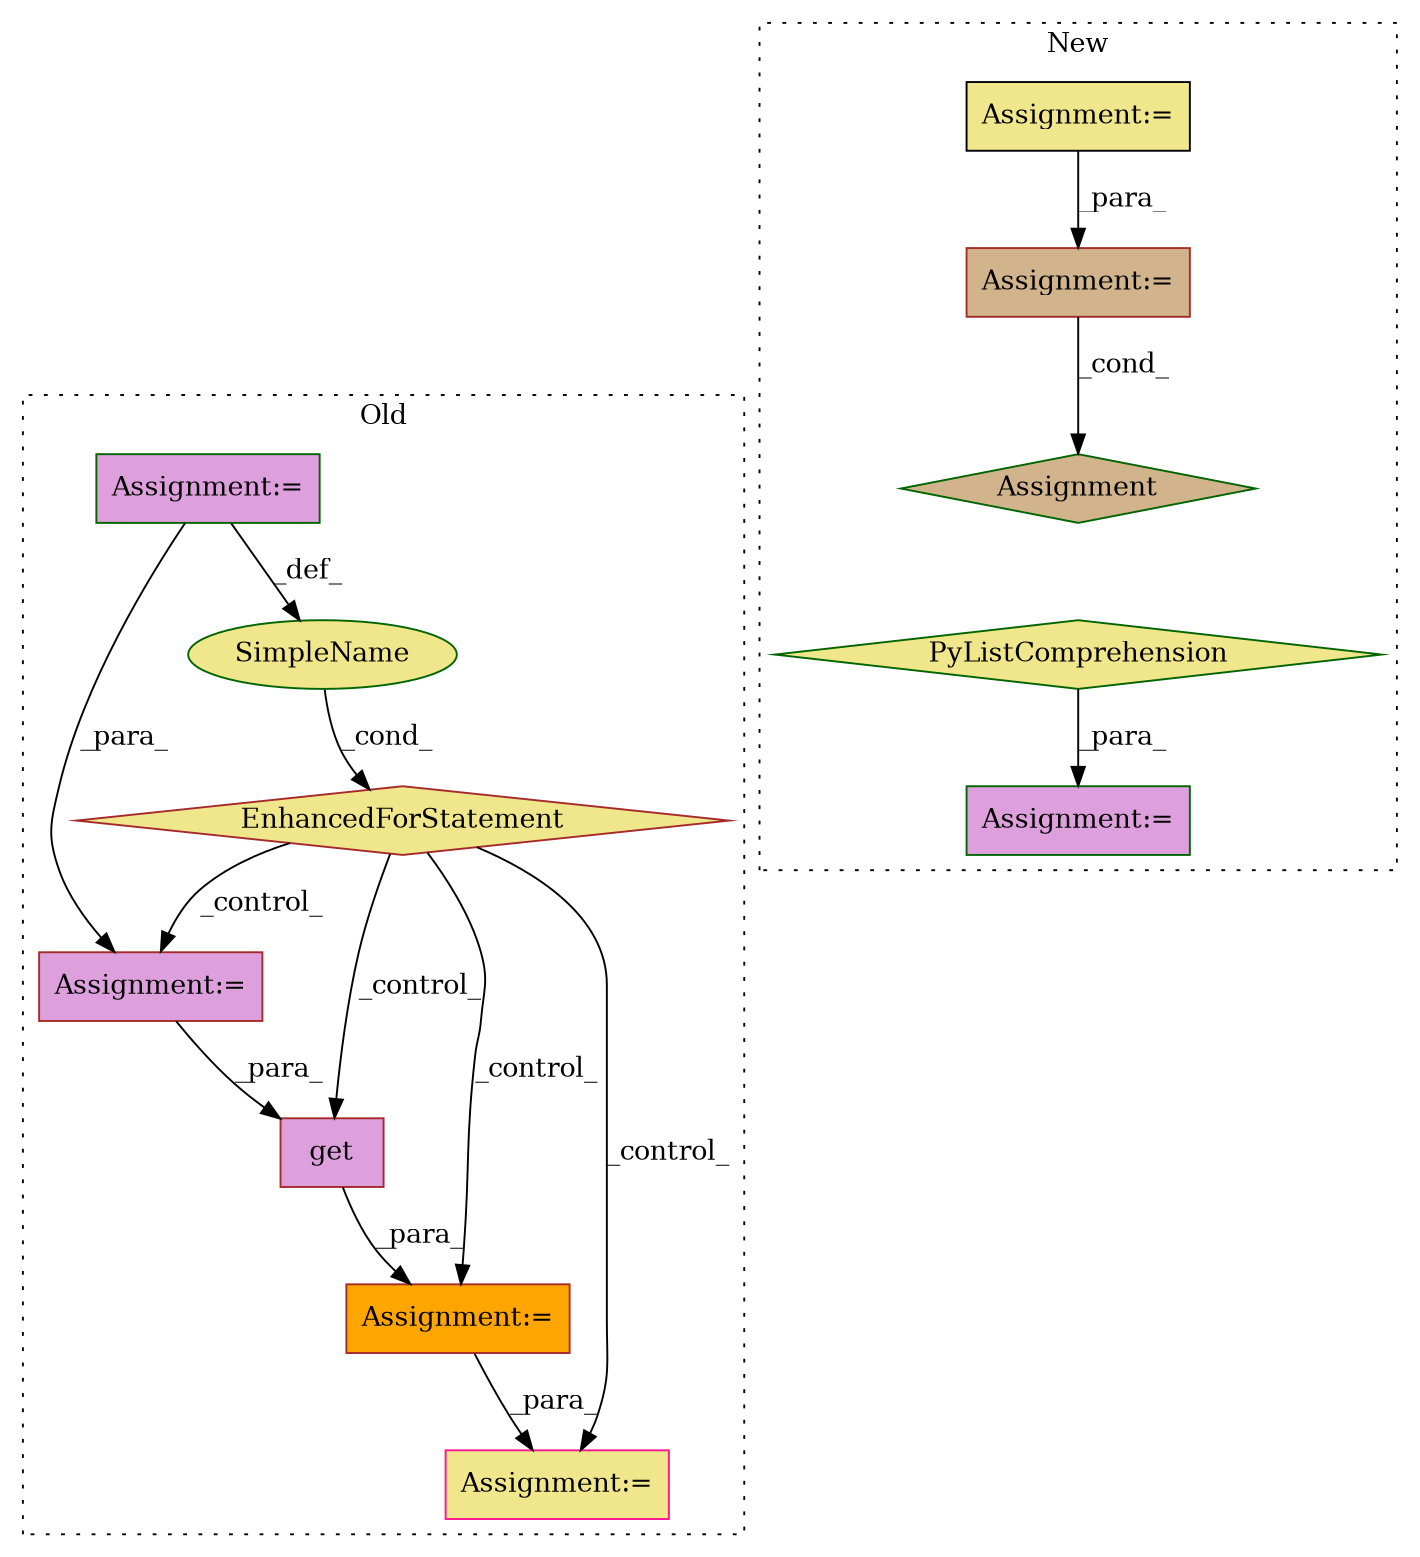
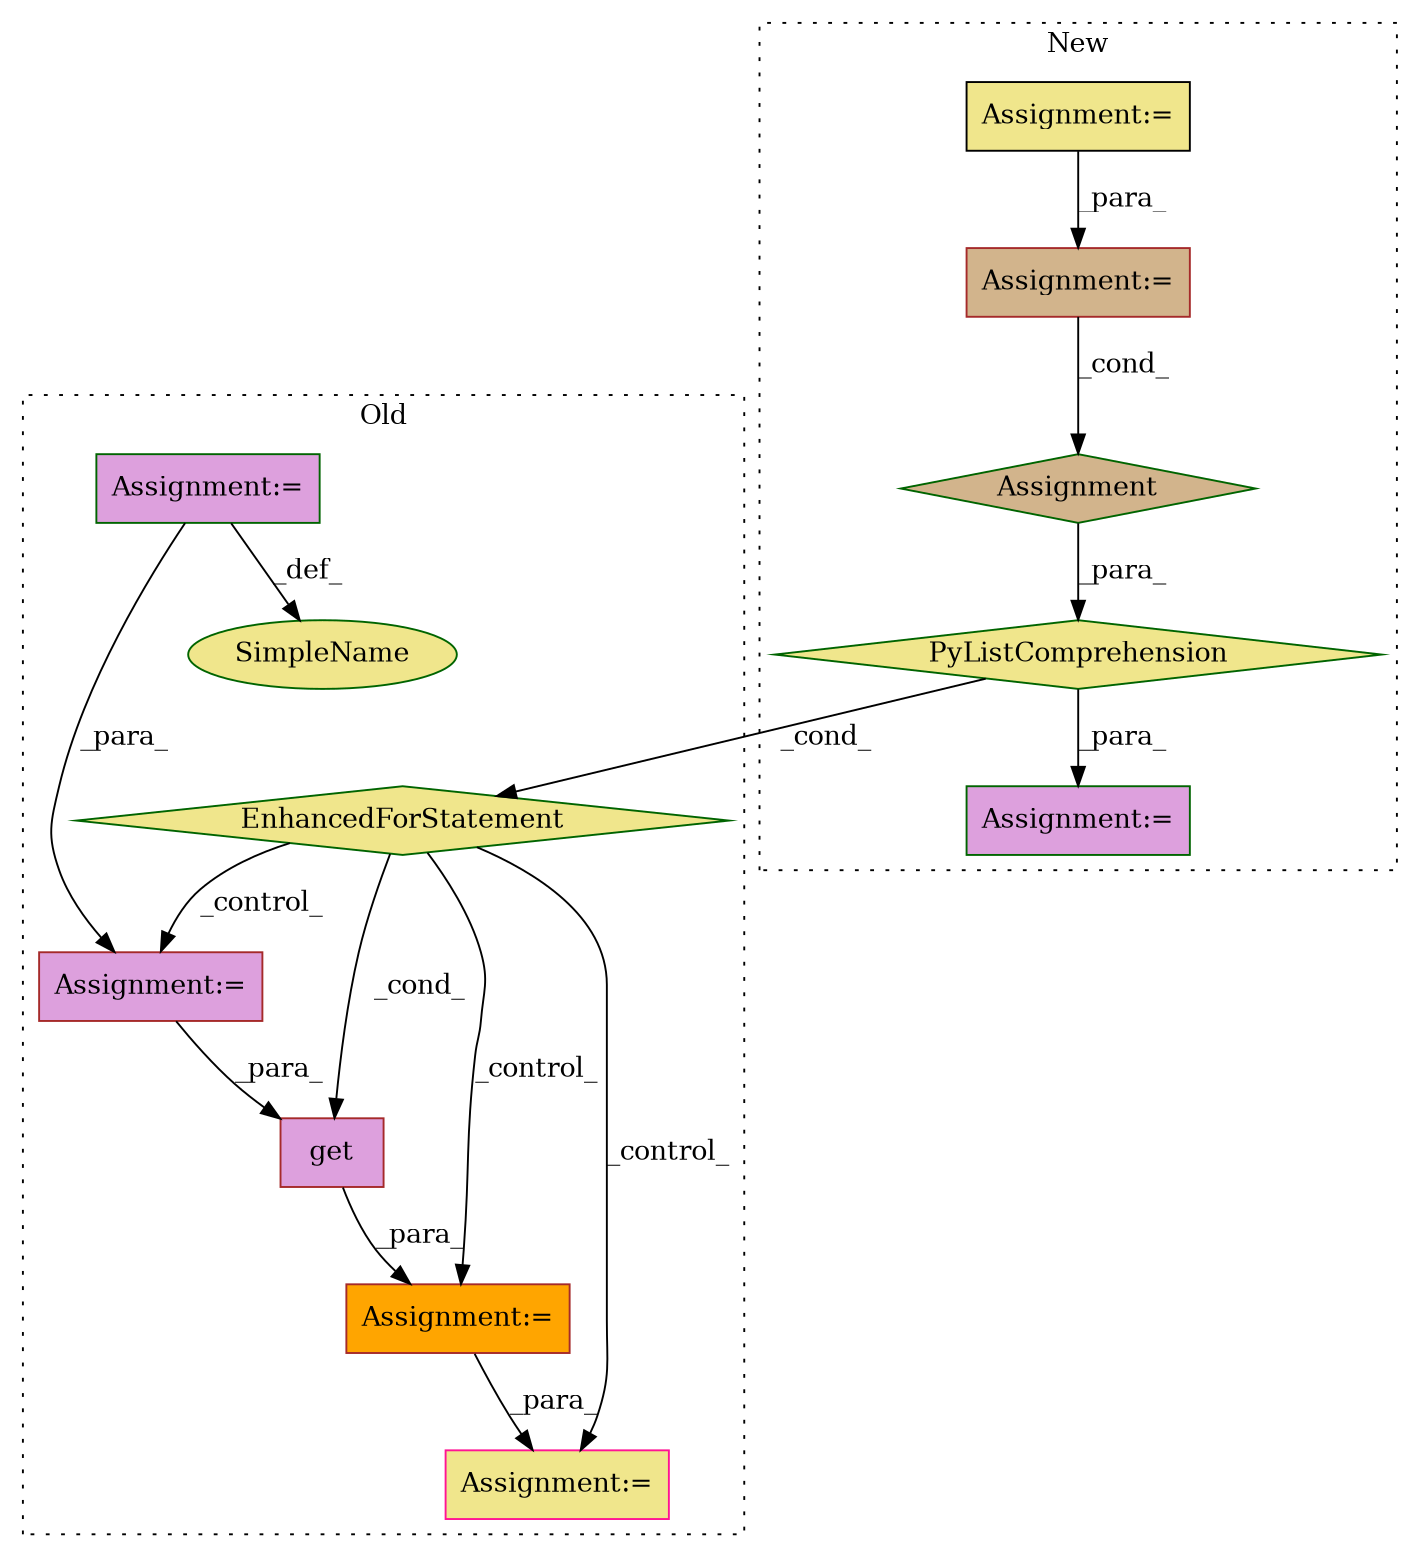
edge "Assignment" -> "PyListComprehension": added, label "_para_"
edge "SimpleName" -> "EnhancedForStatement": now "PyListComprehension" -> "EnhancedForStatement"
node "EnhancedForStatement": color brown -> darkgreen
edge "EnhancedForStatement" -> "get": label "_control_" -> "_cond_"
